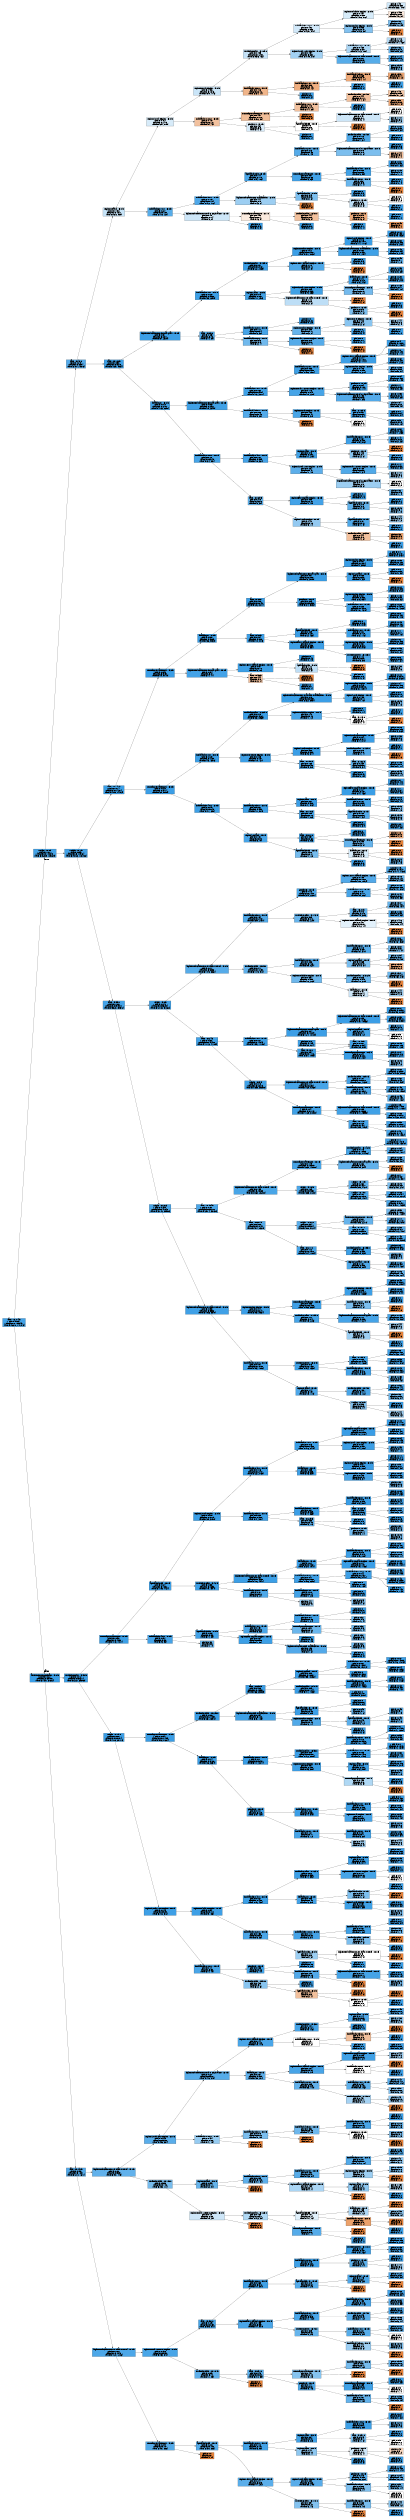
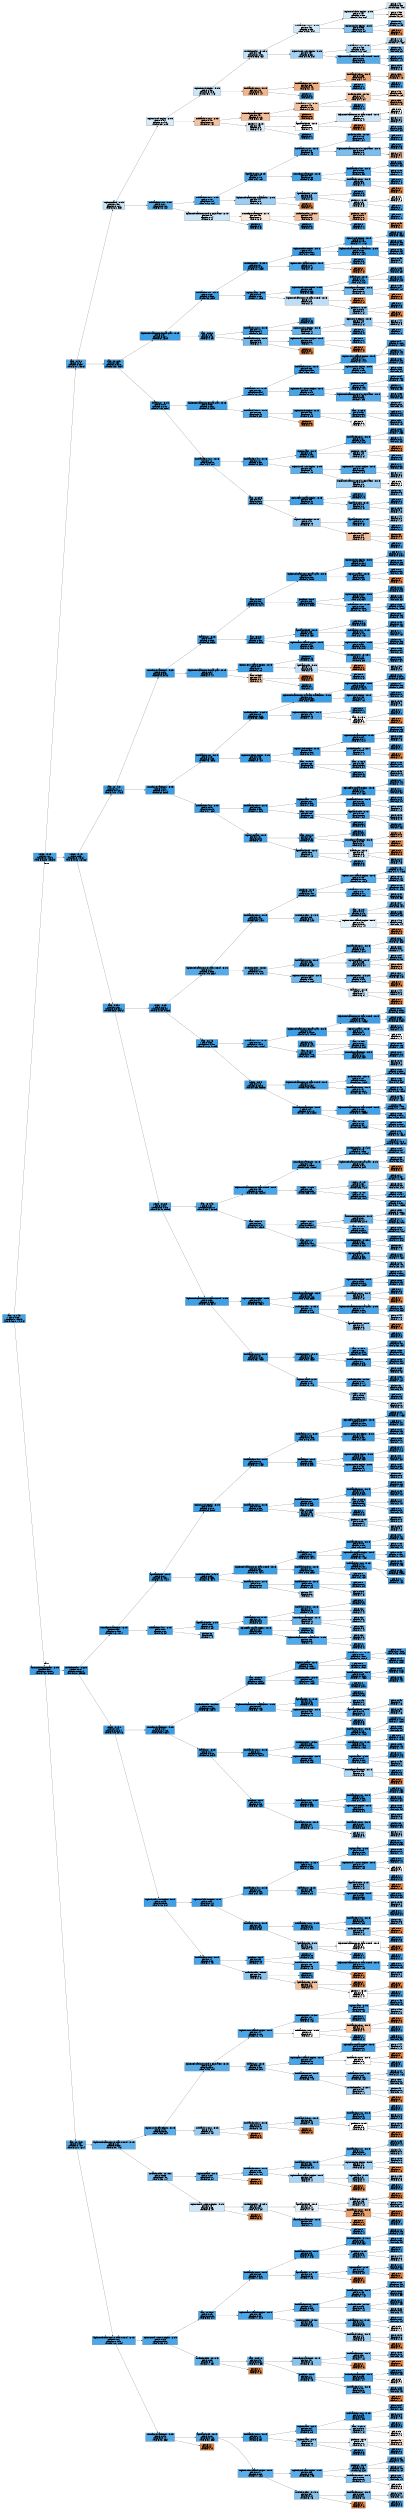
node "gini = 0.143 samples = 2391 value = [185, 2206]": removed
node "gini = 0.48 num = 5 value = [3, 2]": label "gini = 0.48 num = 5 value = [3, 2]" -> "gini = 0.48 samples = 5 value = [3, 2]"
